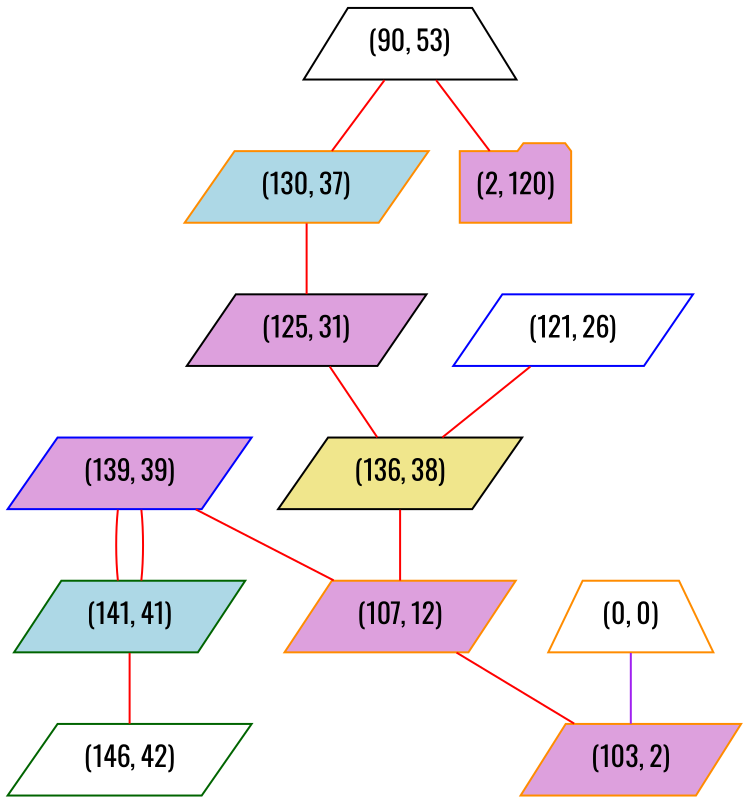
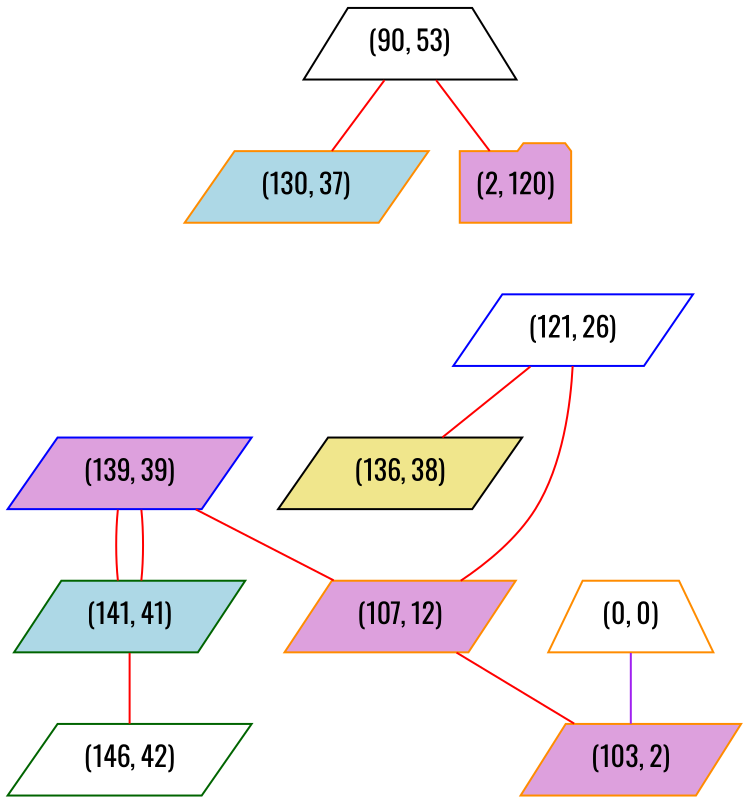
node "(125, 31)": removed
edge "(136, 38)" -- "(107, 12)": now "(121, 26)" -- "(107, 12)"
